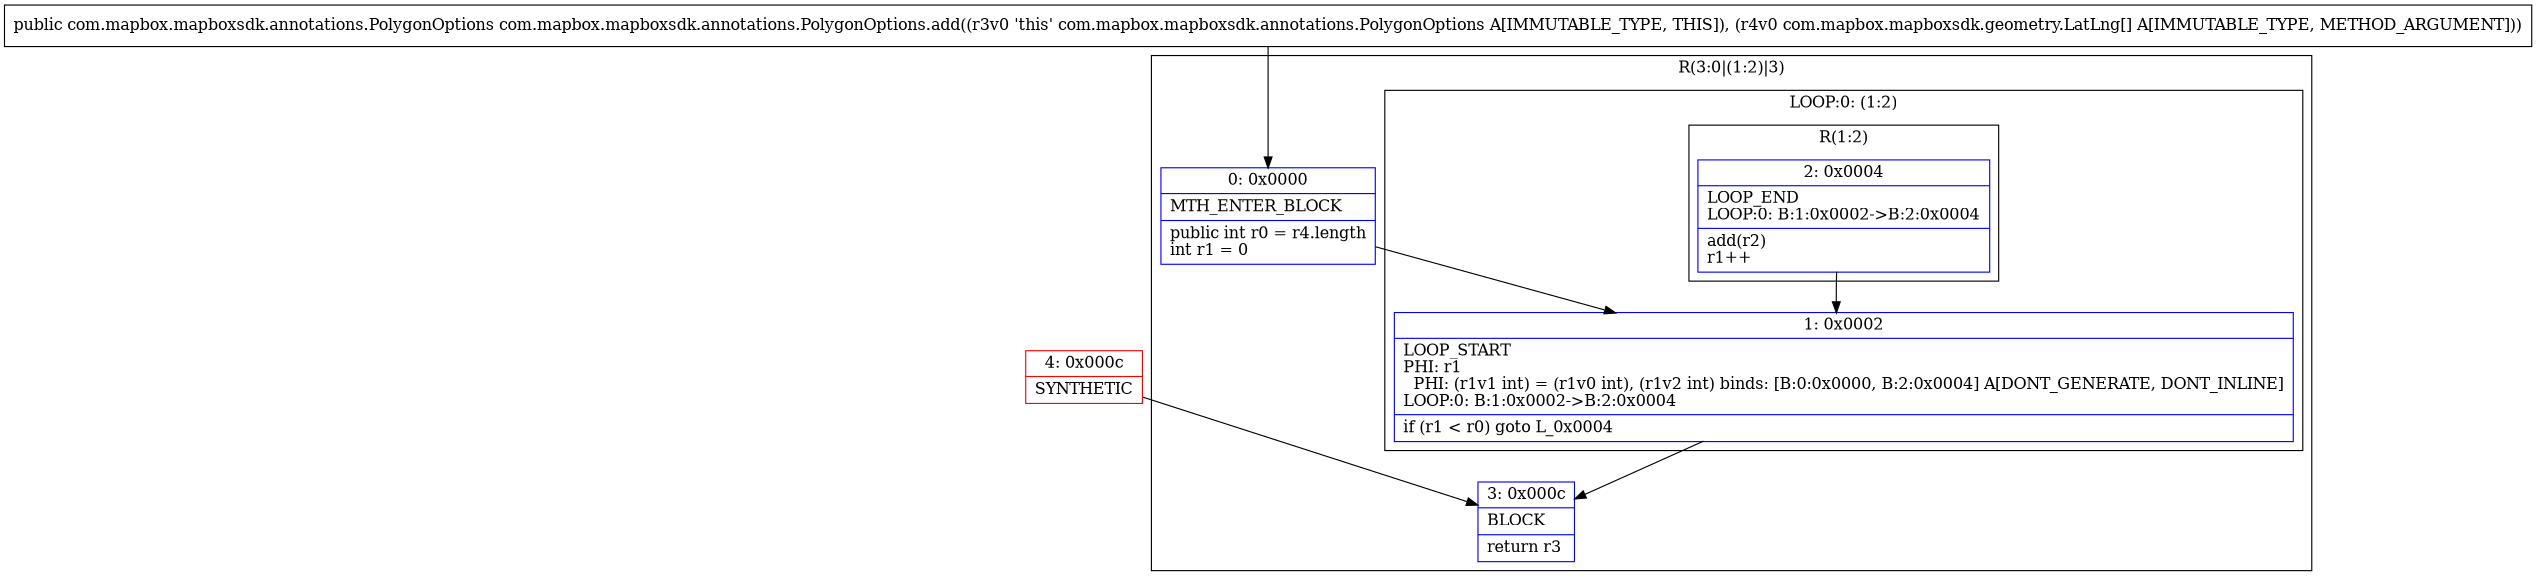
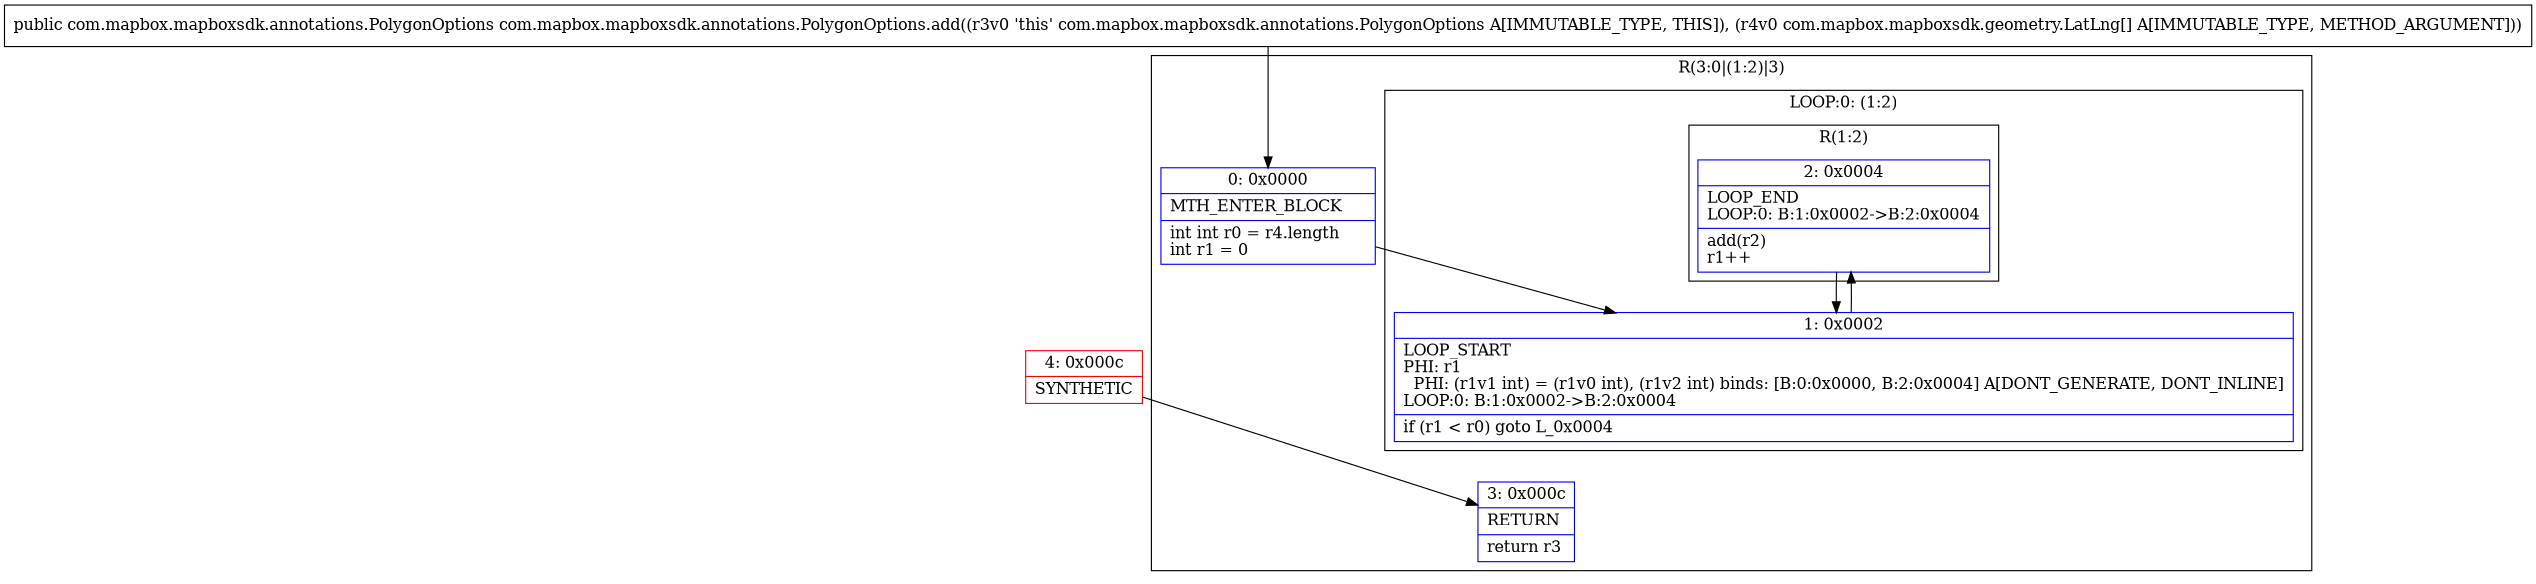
node "0: 0x0000": text "public int r0 = r4.length" -> "int int r0 = r4.length"
edge "1: 0x0002" -> "3: 0x000c": now "1: 0x0002" -> "2: 0x0004"
node "3: 0x000c": text "BLOCK" -> "RETURN"
